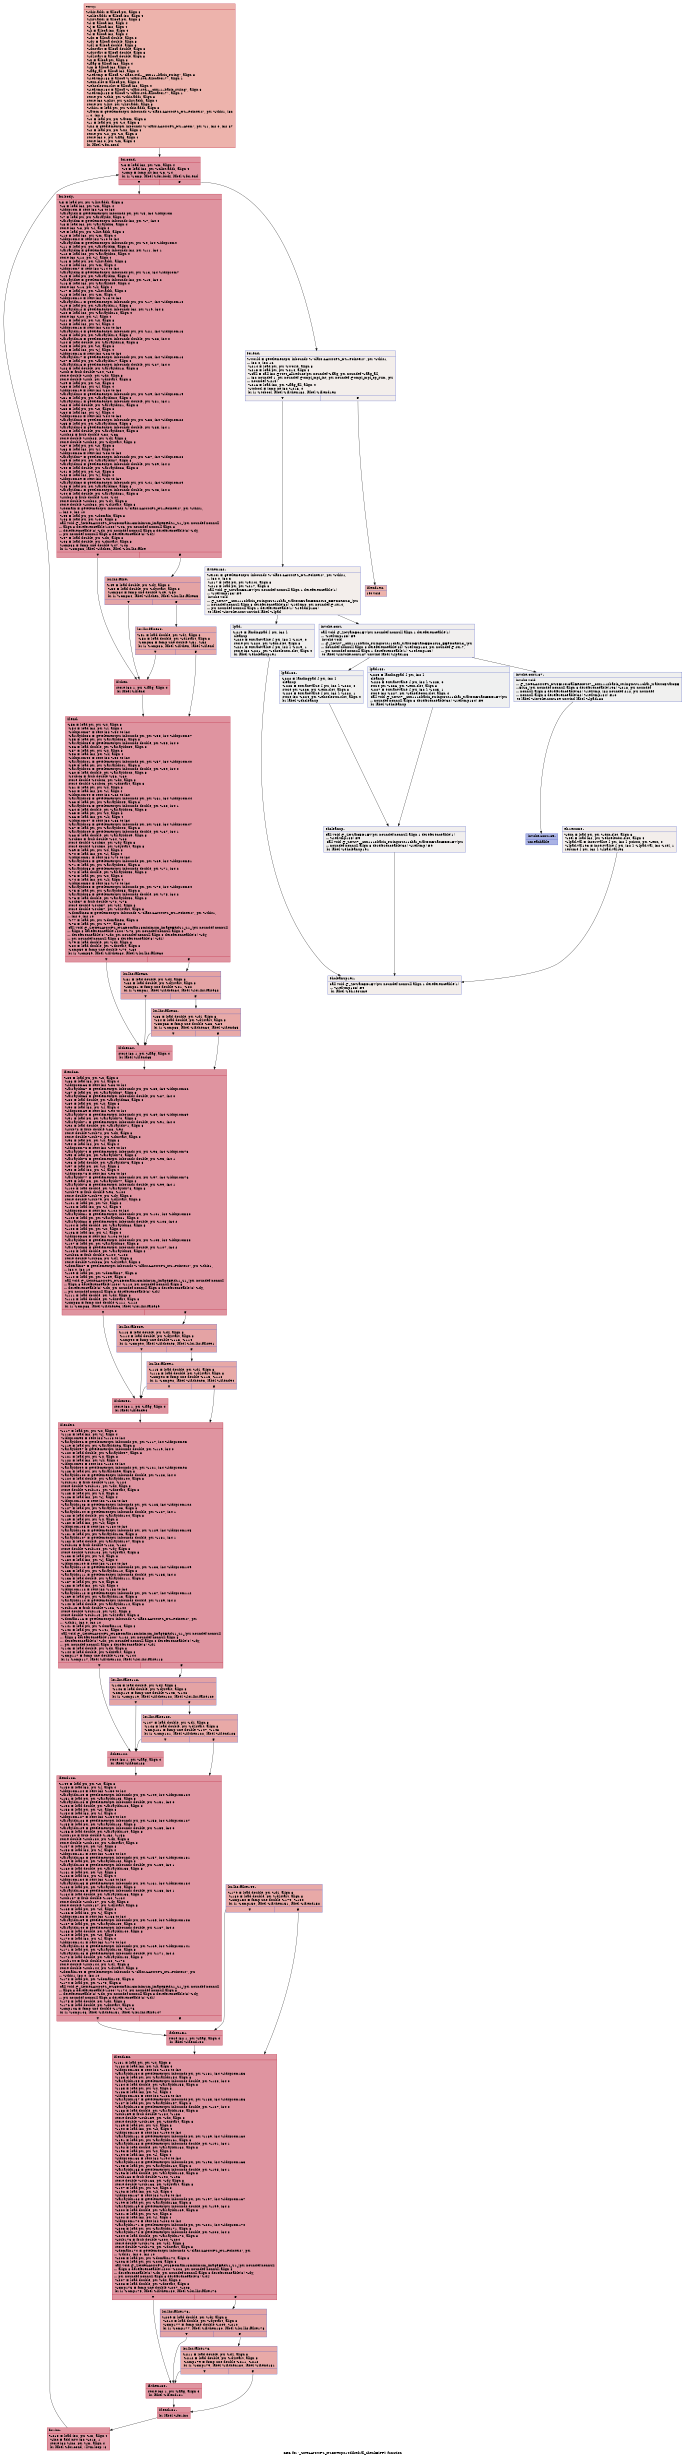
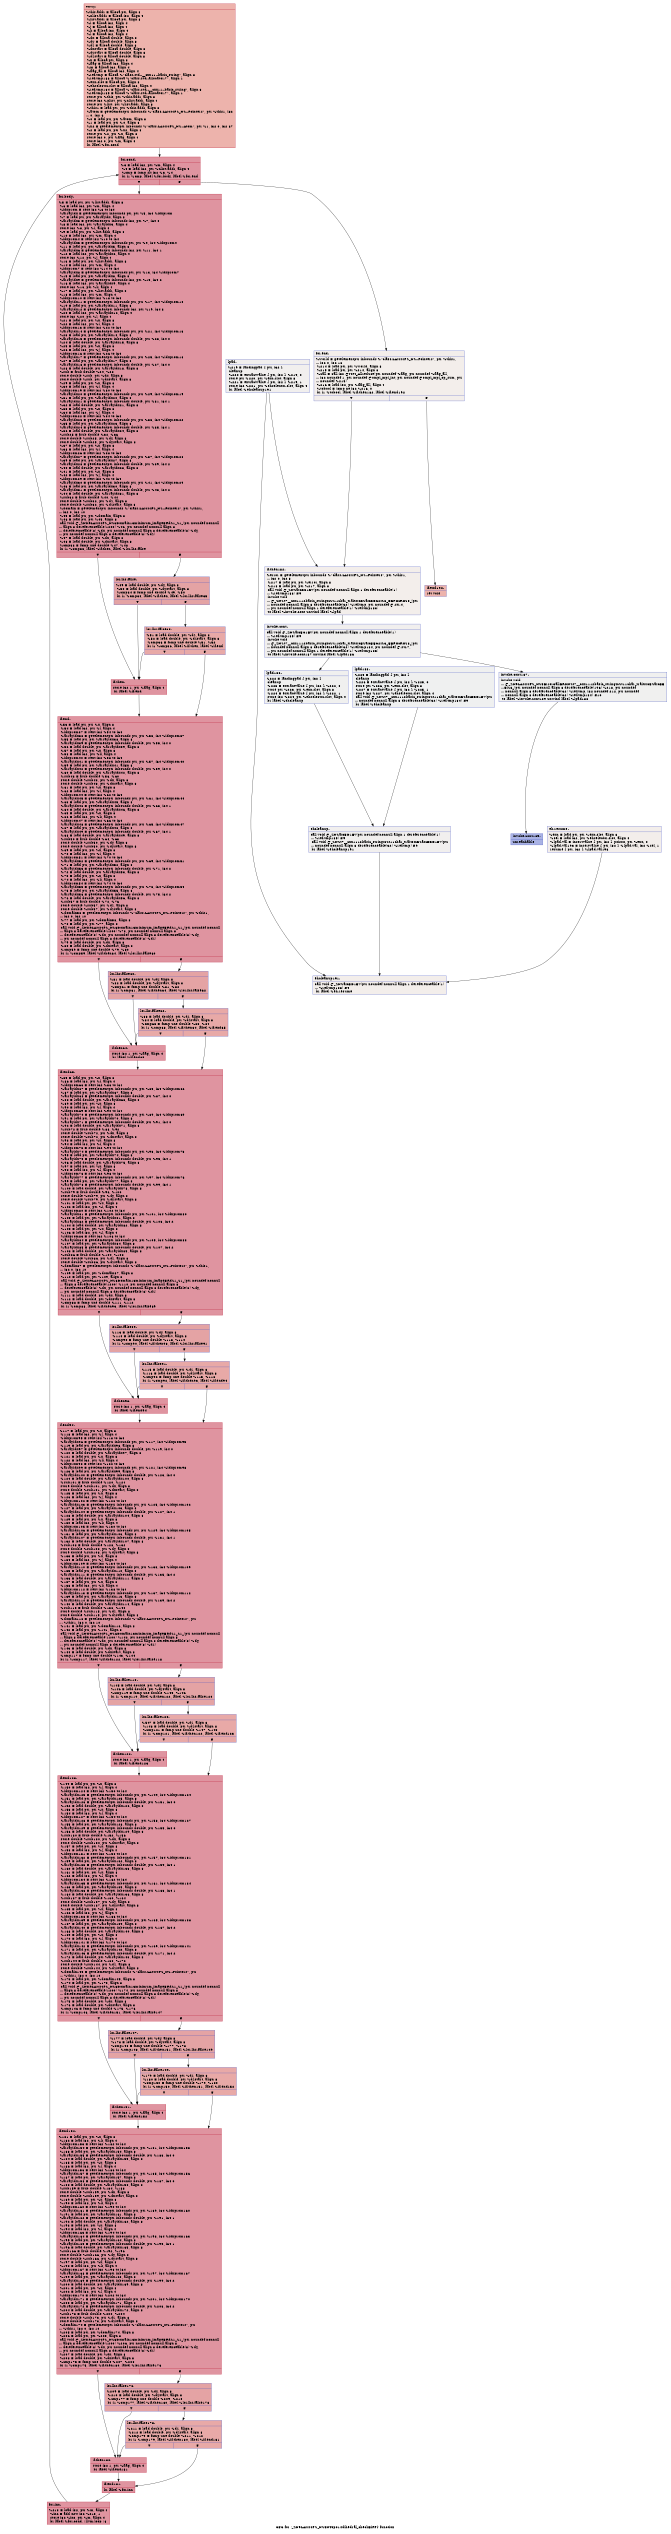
edge "if.then182:" -> "lpad:": reversed
node "lor.lhs.false120:": text "%147 = load double, ptr %dz, align 8" -> "%547 = load double, ptr %dz, align 8"
node "lor.lhs.false147:": added
